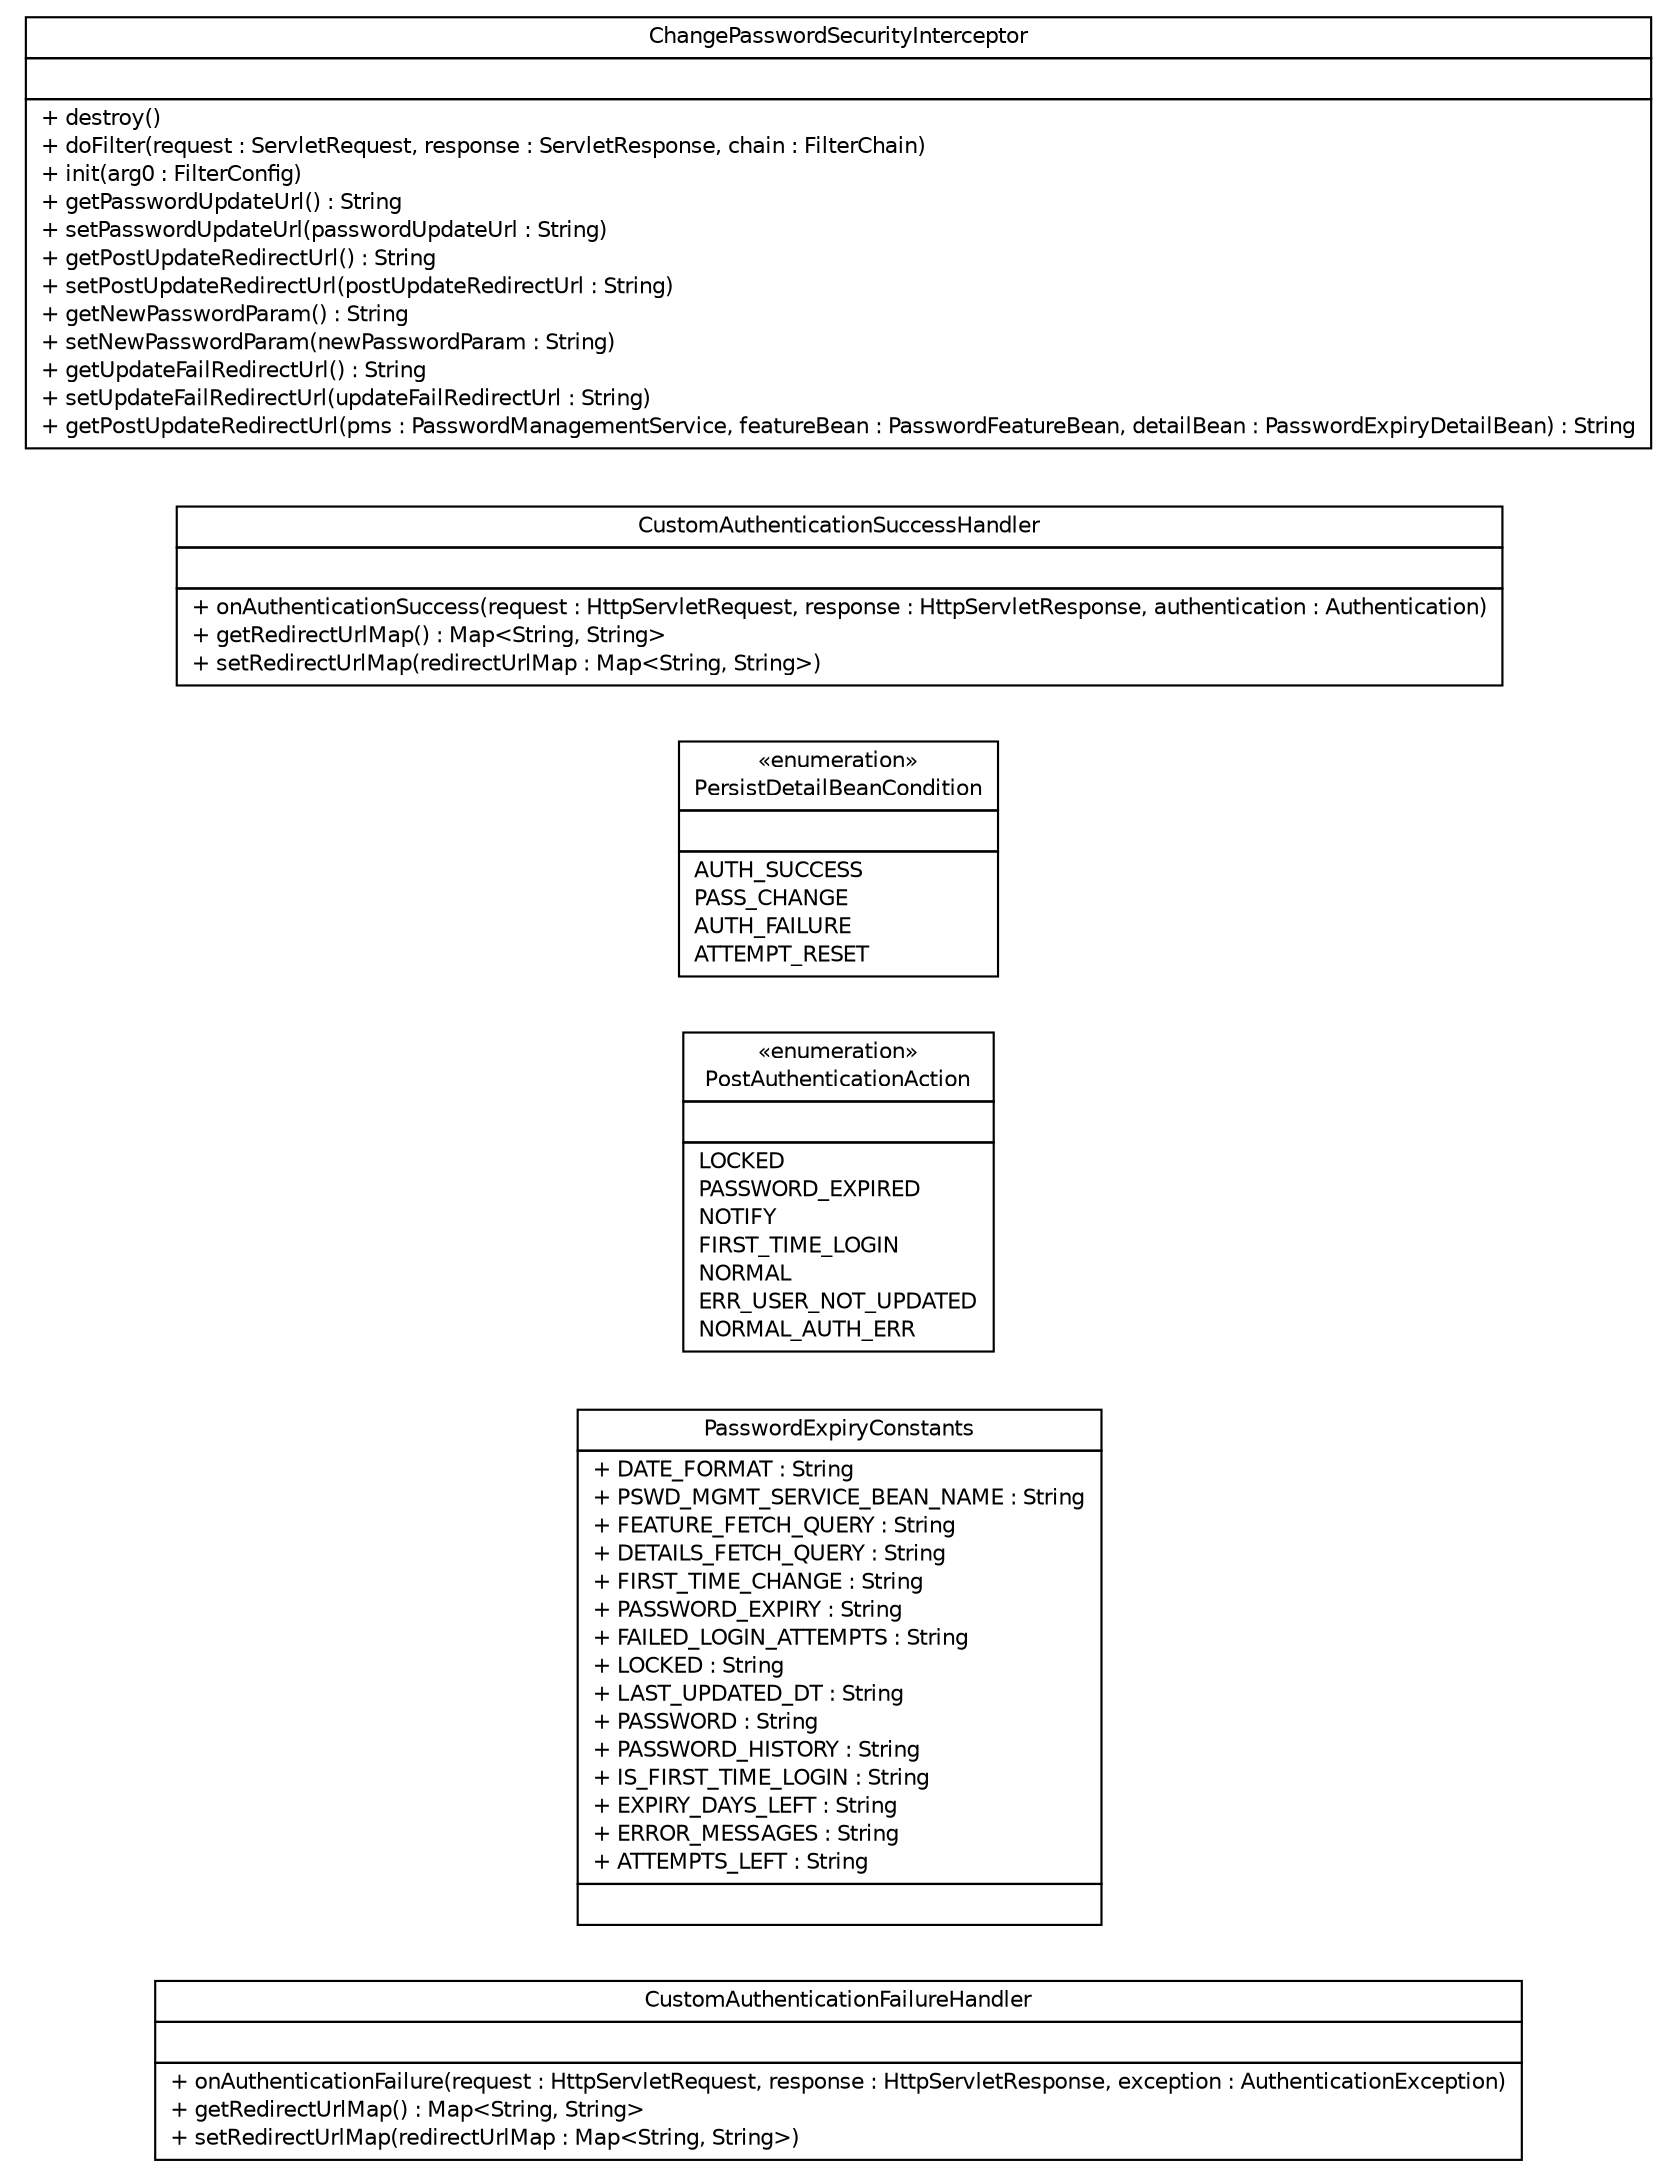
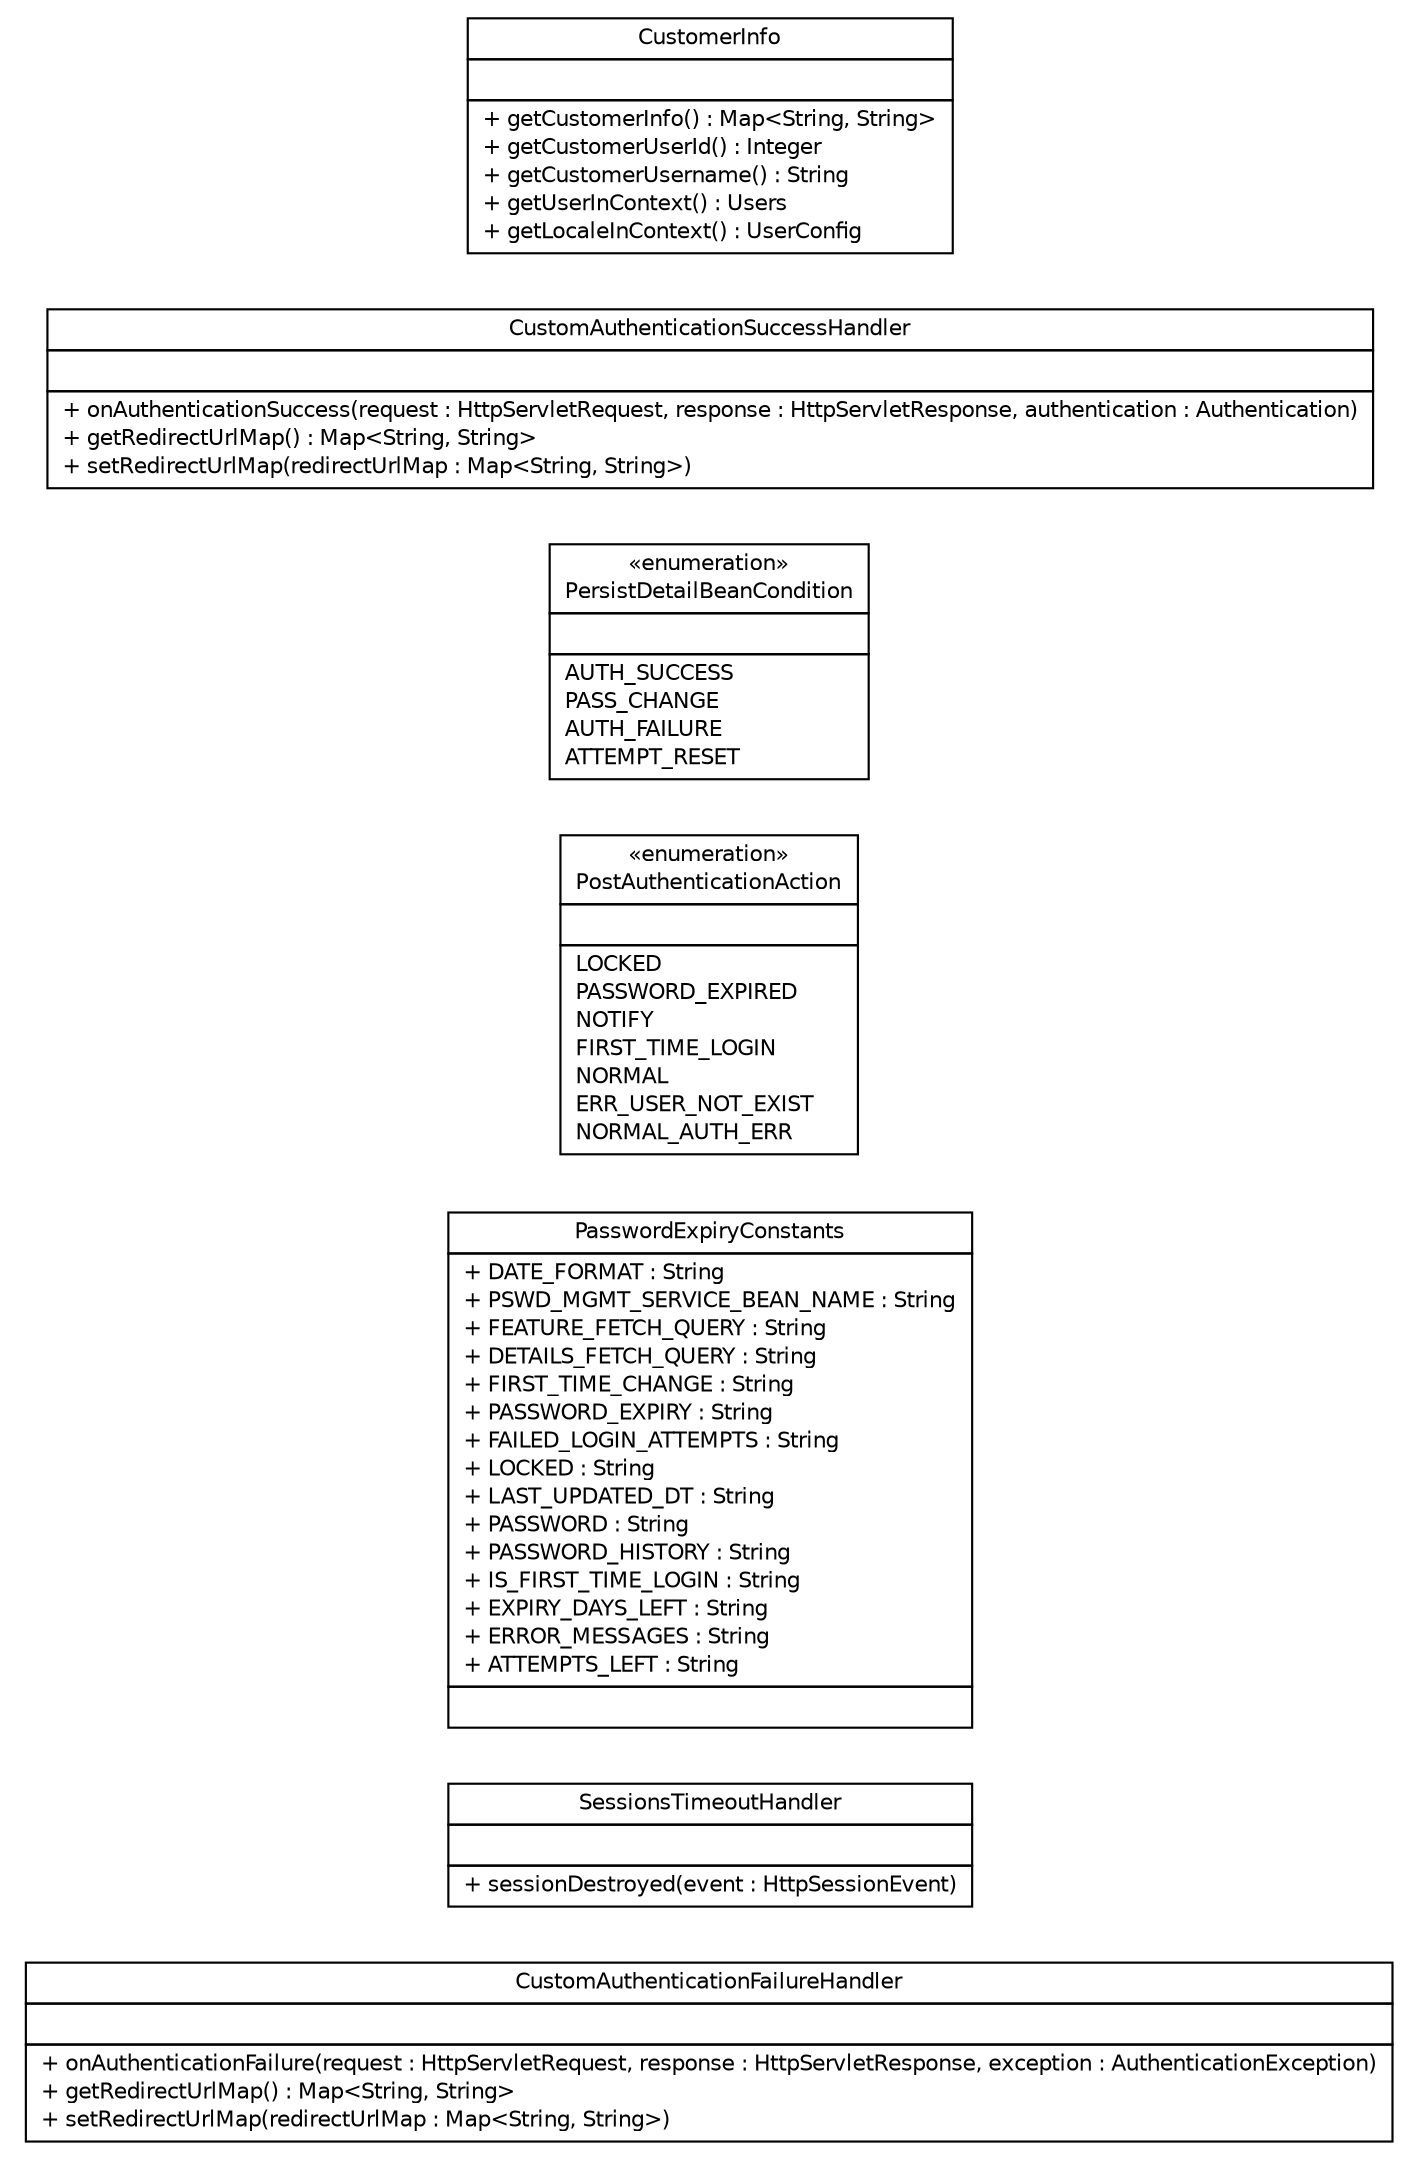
node "CustomerInfo": added
node "ChangePasswordSecurityInterceptor": removed
node "PostAuthenticationAction": text "ERR_USER_NOT_UPDATED" -> "ERR_USER_NOT_EXIST"
node "SessionsTimeoutHandler": added
